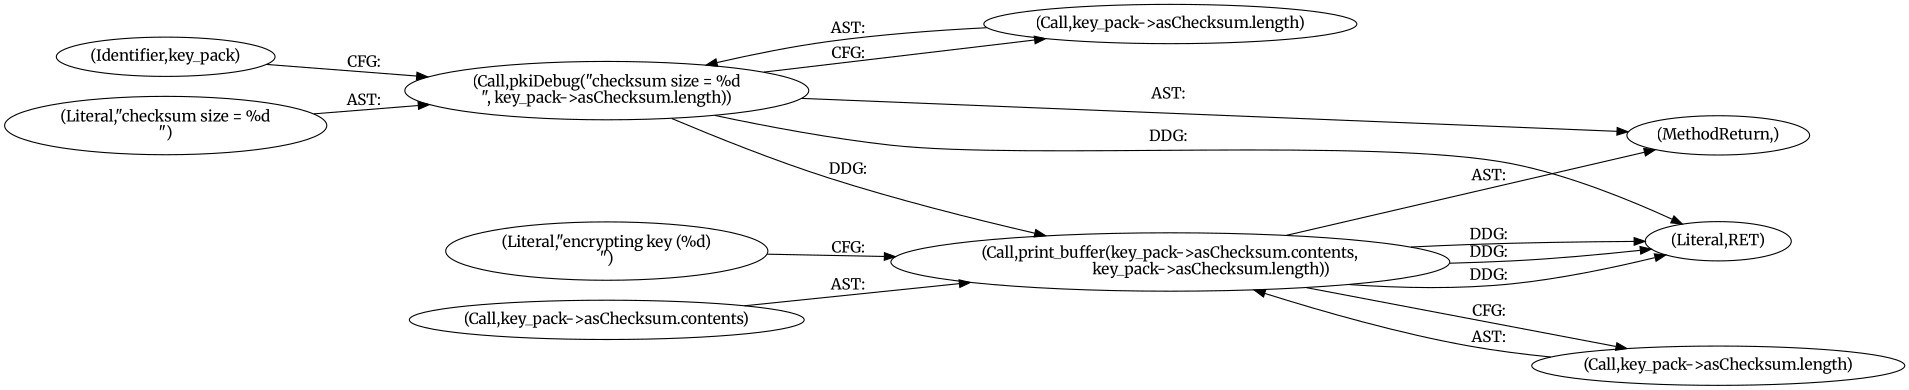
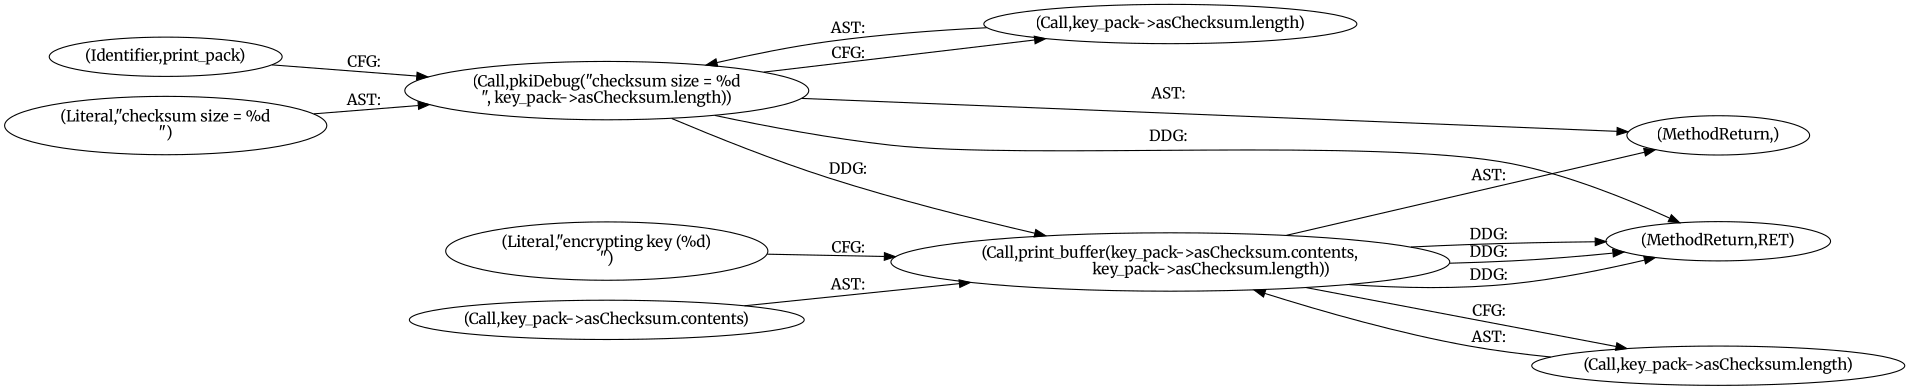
node "(Identifier,key_pack)": label "(Identifier,key_pack)" -> "(Identifier,print_pack)"
node "(Literal,RET)": label "(Literal,RET)" -> "(MethodReturn,RET)"
